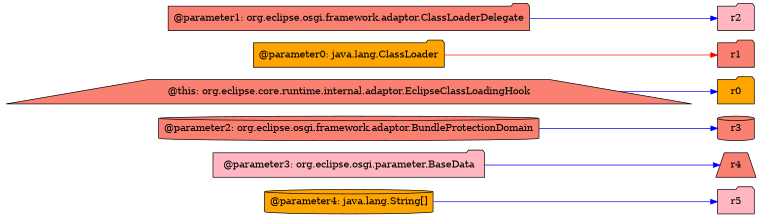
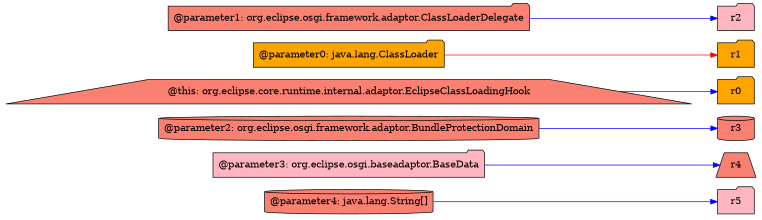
node "r1": fillcolor salmon -> orange
node "@parameter3: org.eclipse.osgi.parameter.BaseData": label "@parameter3: org.eclipse.osgi.parameter.BaseData" -> "@parameter3: org.eclipse.osgi.baseadaptor.BaseData"
node "@parameter4: java.lang.String[]": fillcolor orange -> salmon
